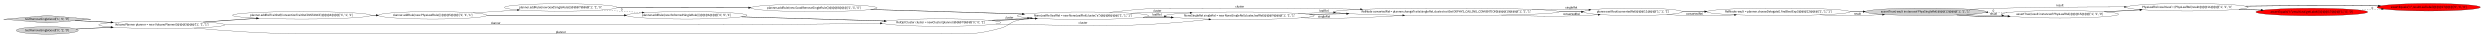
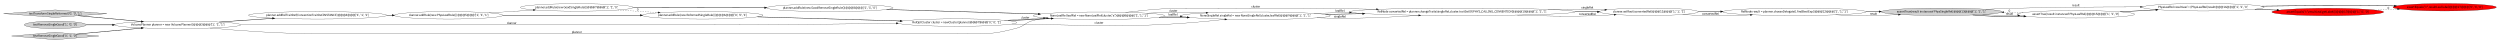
node "testTransformSingleReformed['0', '0', '1']": added
node "testRemoveSingleGood['1', '0', '0']": shape diamond -> ellipse
node "testRemoveSingleGood['0', '1', '0']": shape ellipse -> diamond
